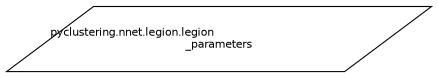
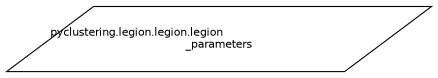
node "pyclustering.nnet.legion.legion _parameters": label "pyclustering.nnet.legion.legion _parameters" -> "pyclustering.legion.legion.legion _parameters"
